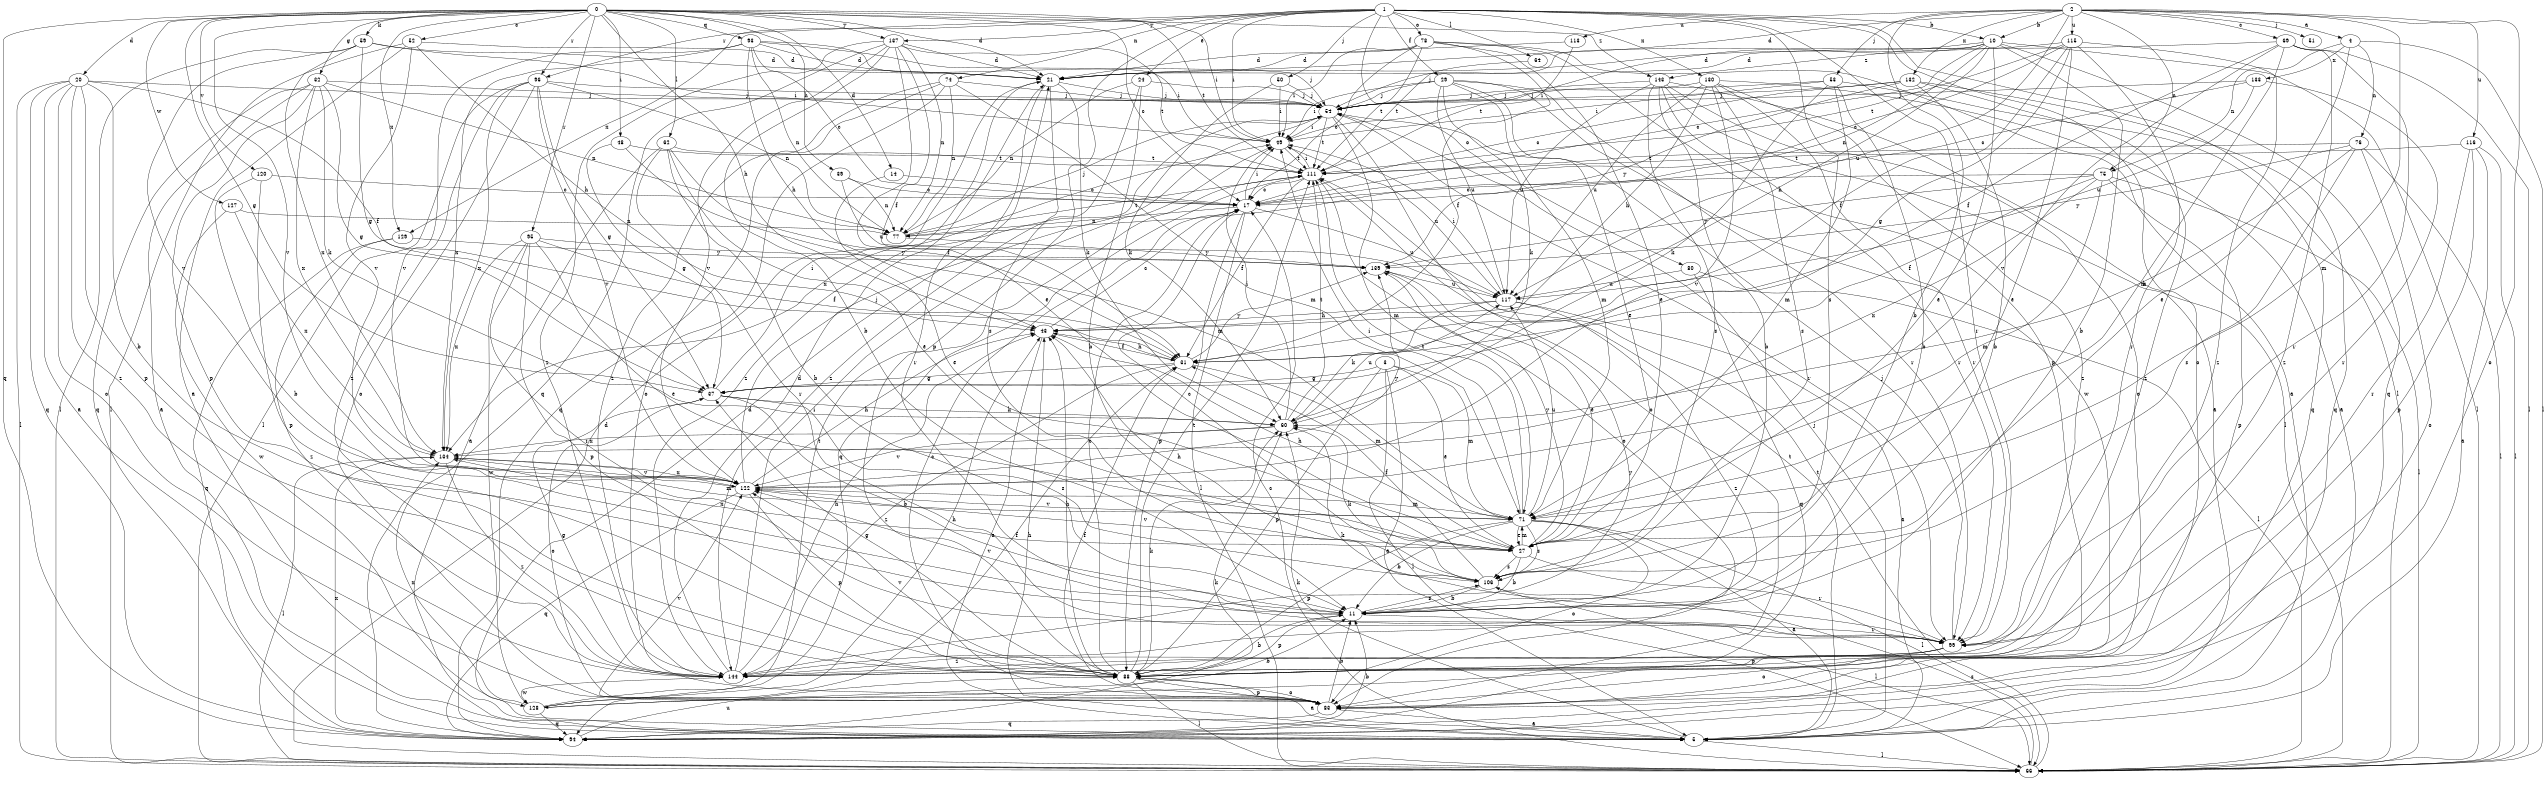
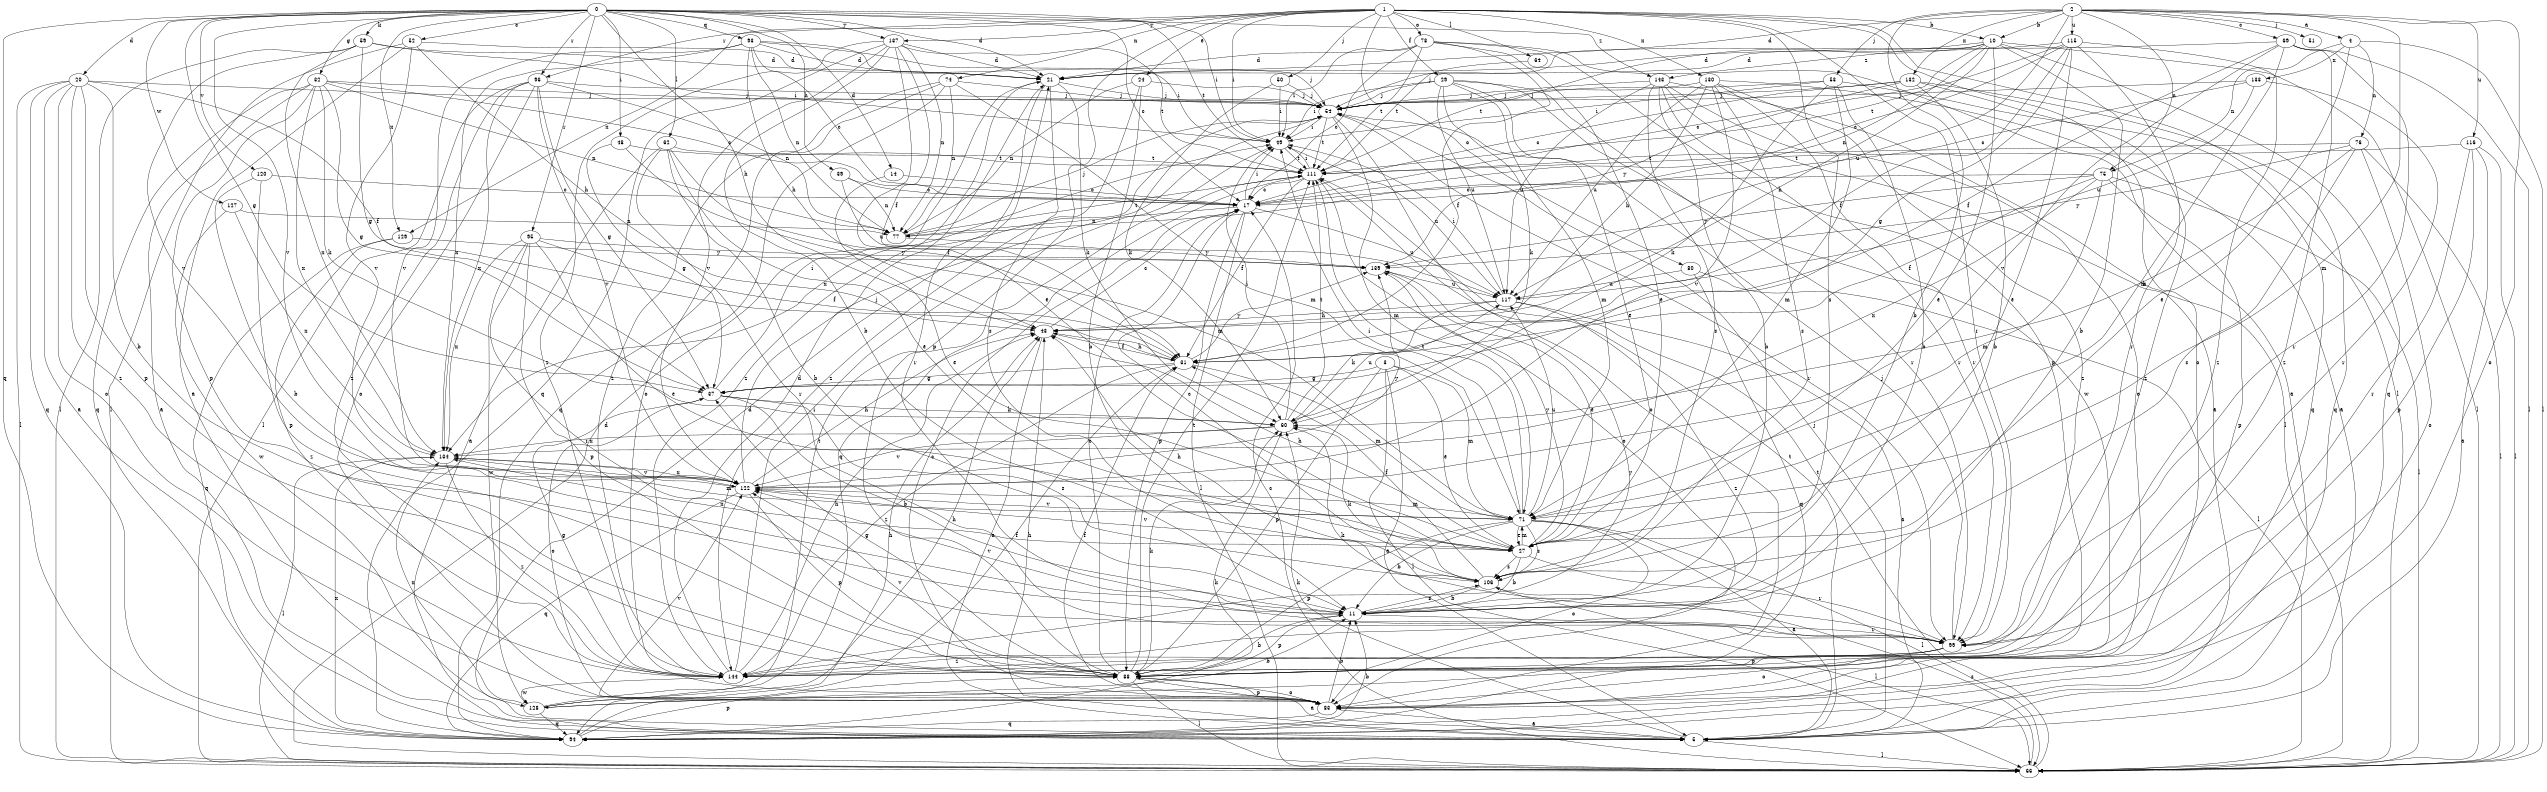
node "113": removed
edge "32" -> "17": added, label "c"
edge "88" -> "43": now "94" -> "43"
edge "94" -> "88": label "u" -> "p"
